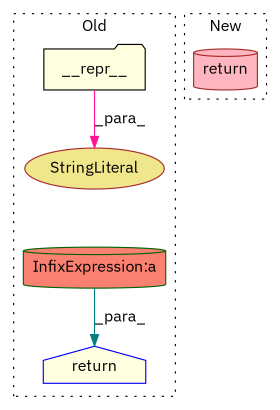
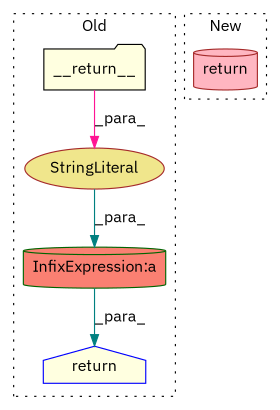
node "__repr__": label "__repr__" -> "__return__"
edge "StringLiteral" -> "InfixExpression:a": added, label "_para_"
